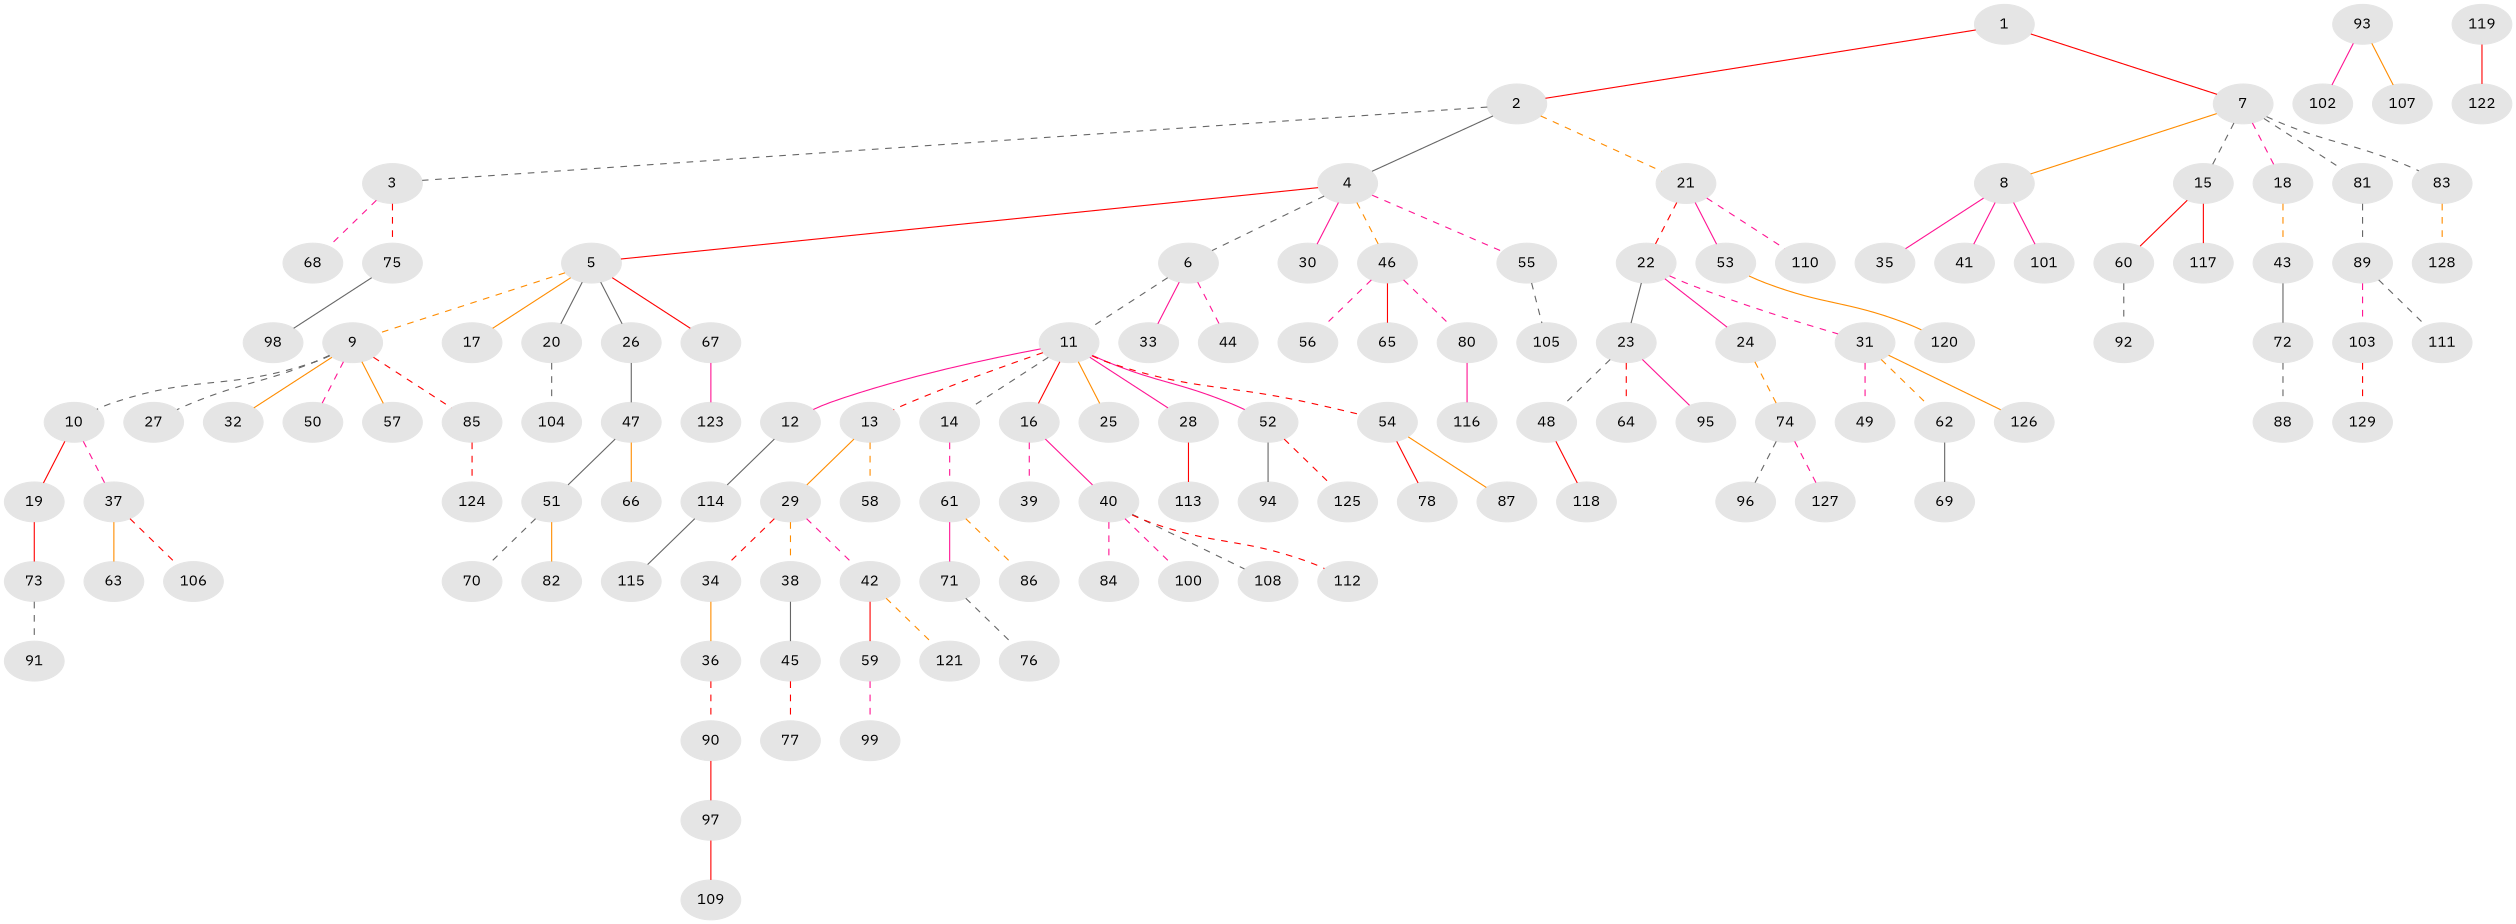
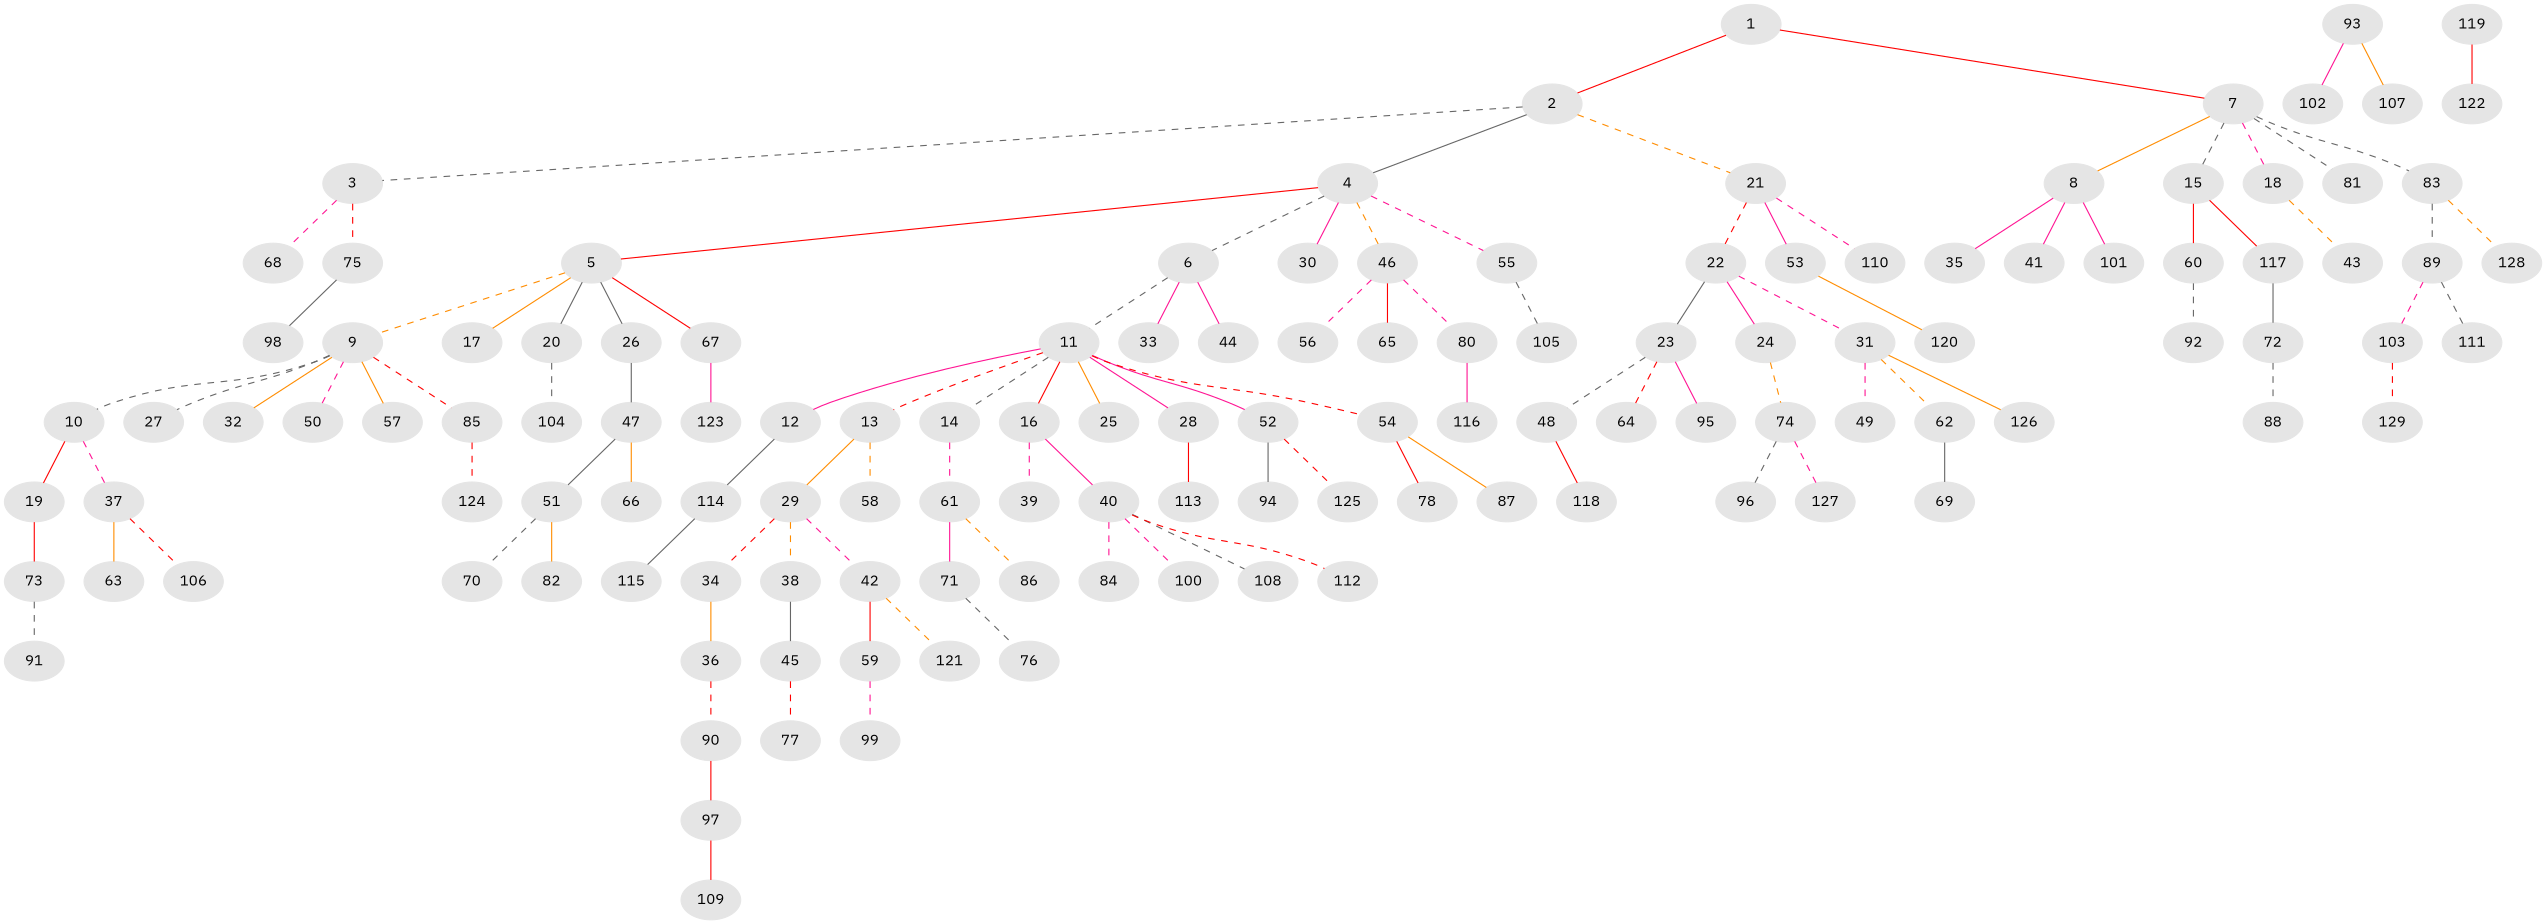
edge "81" -- "89": now "83" -- "89"
edge "6" -- "44": style dashed -> solid
edge "43" -- "72": now "117" -- "72"
